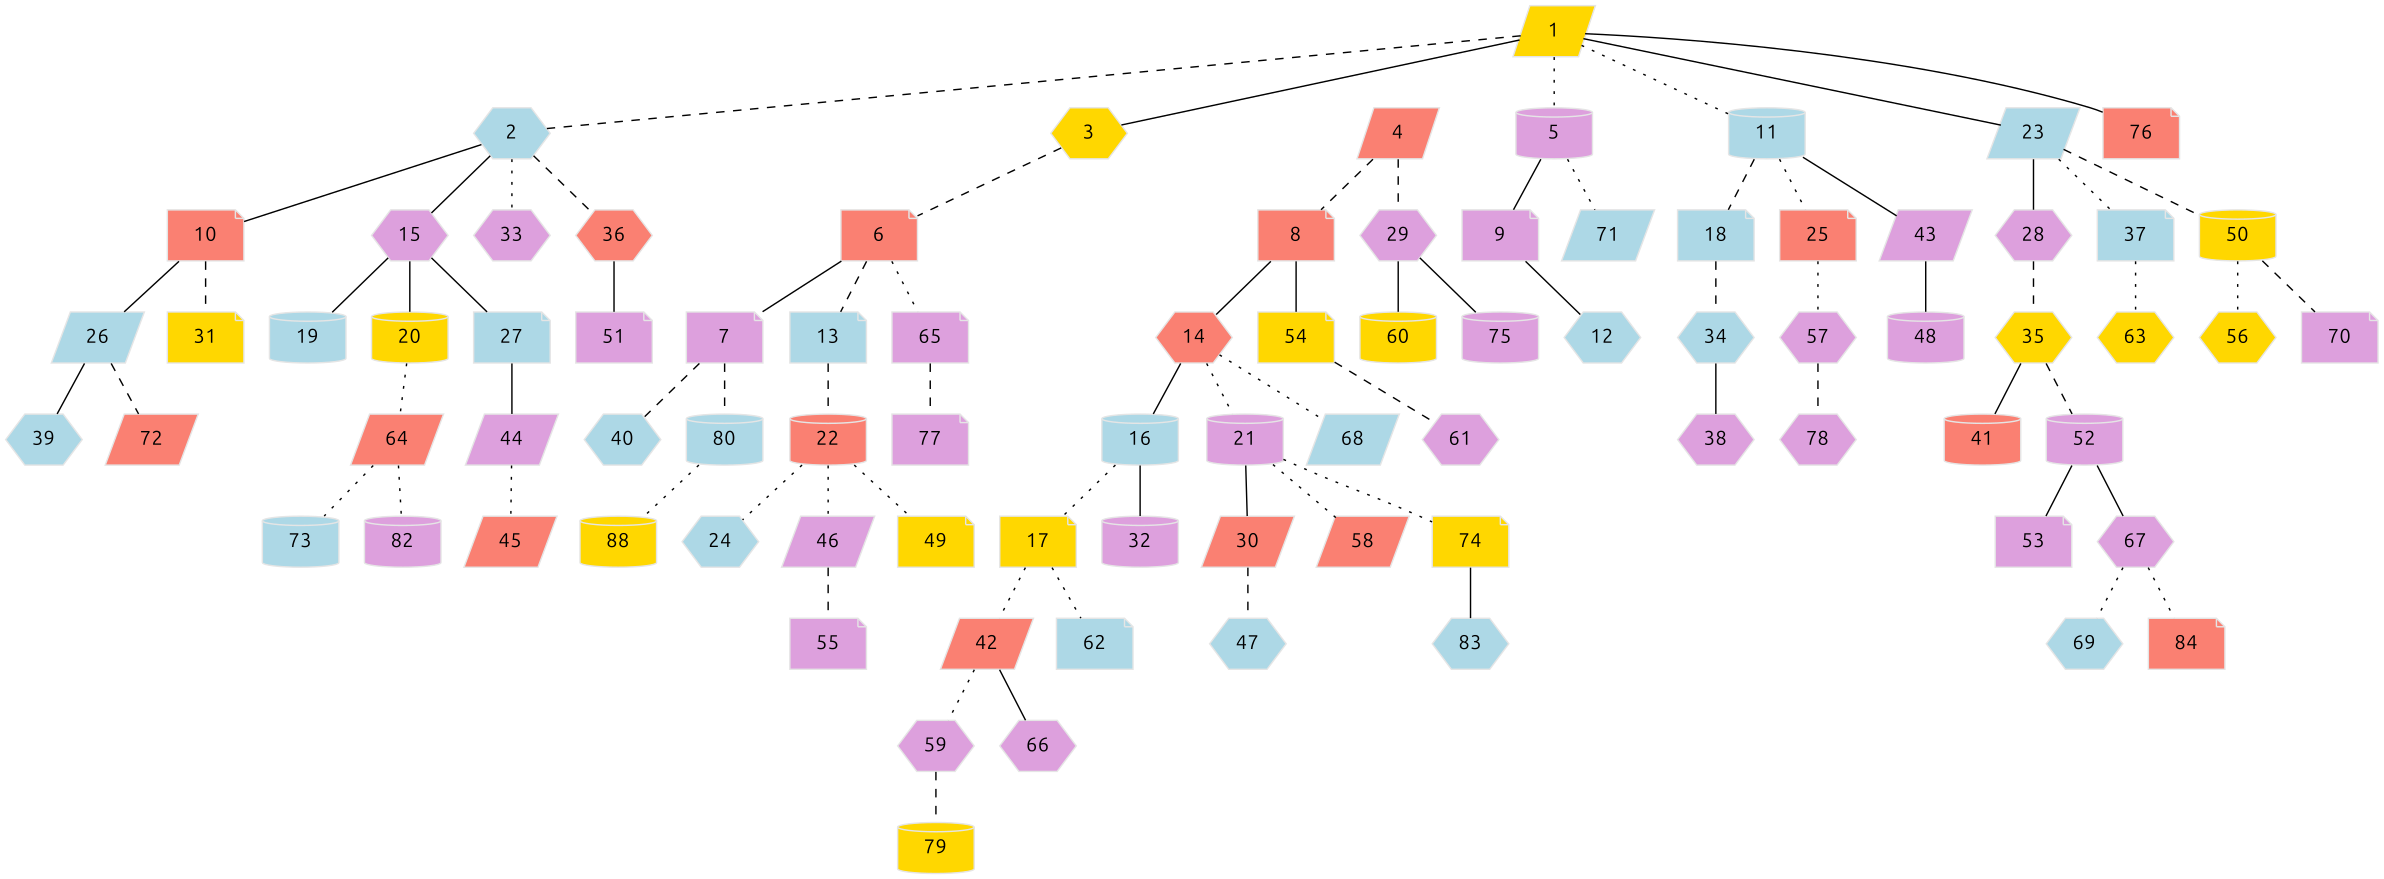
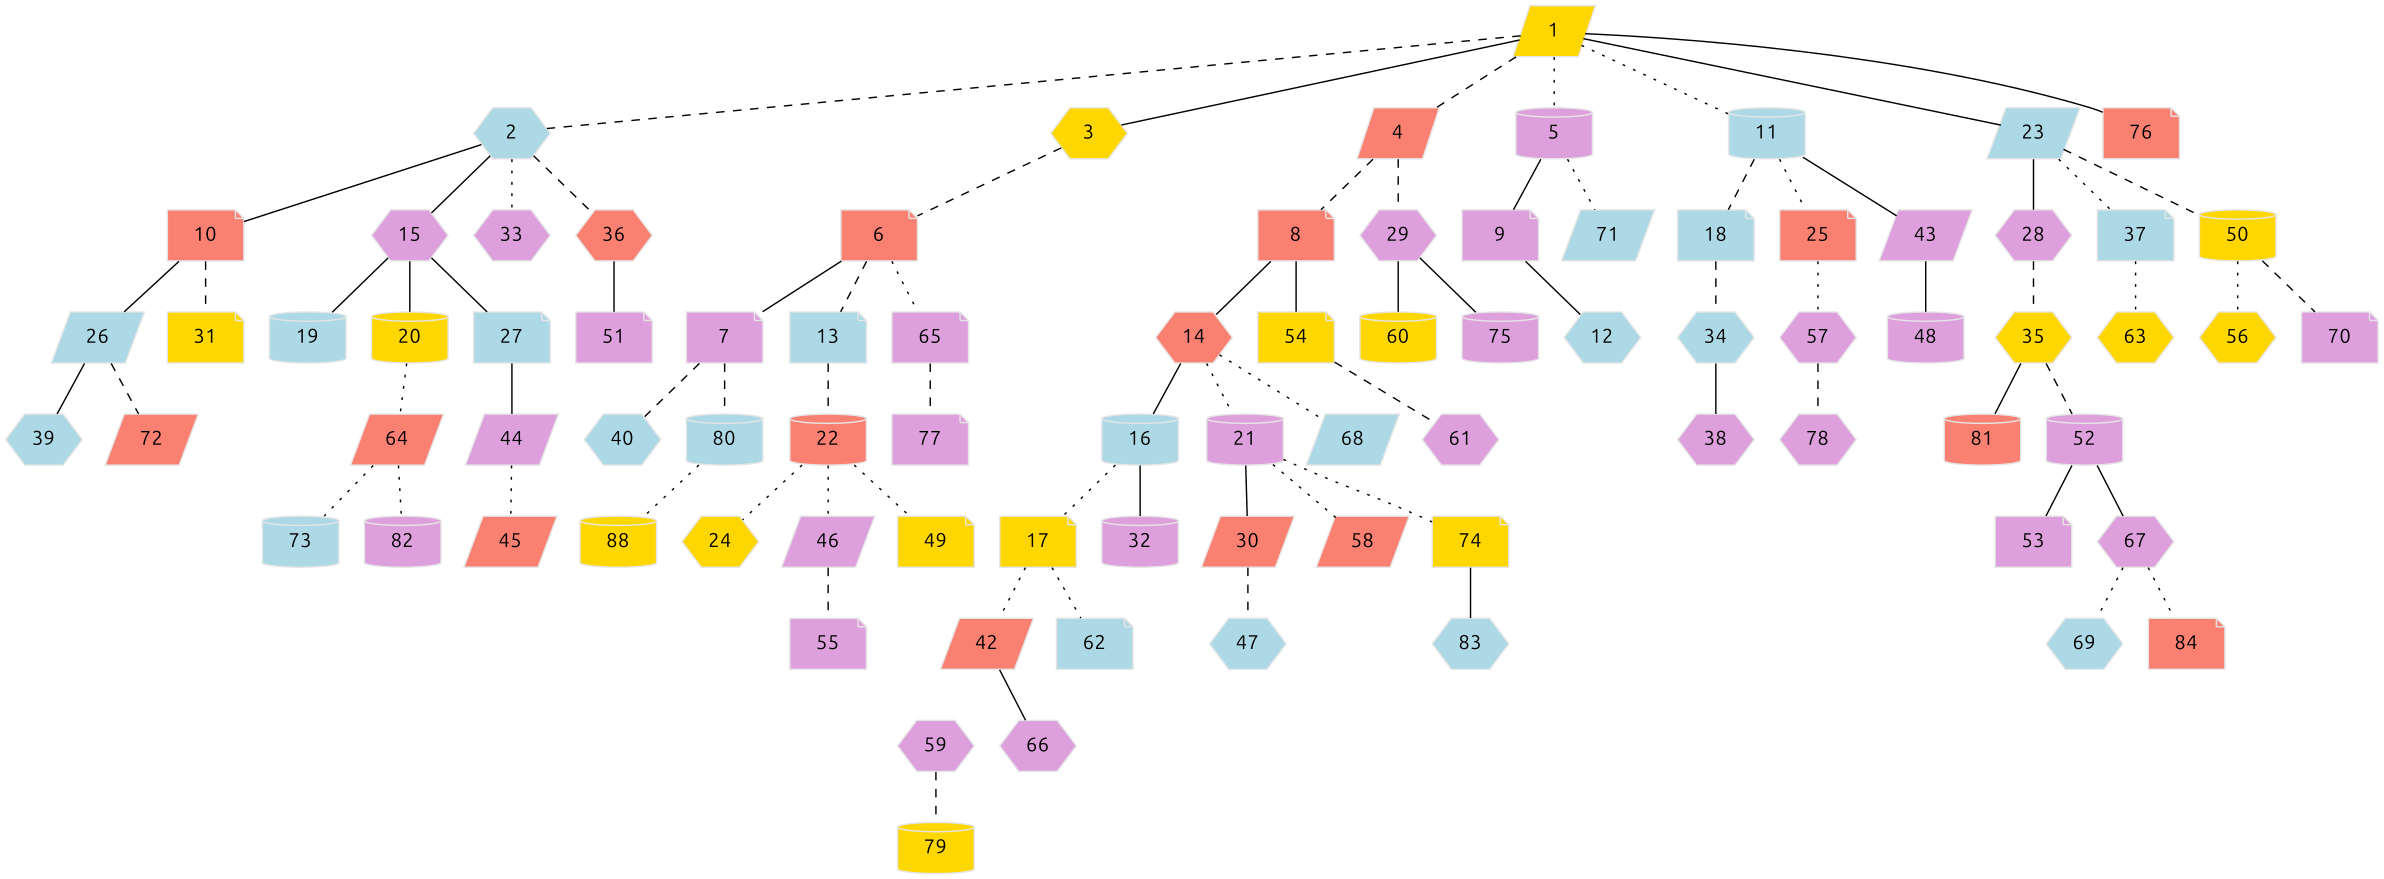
edge "1" -- "4": added
node "41": label "41" -> "81"
node "24": fillcolor lightblue -> gold
edge "42" -- "59": removed
